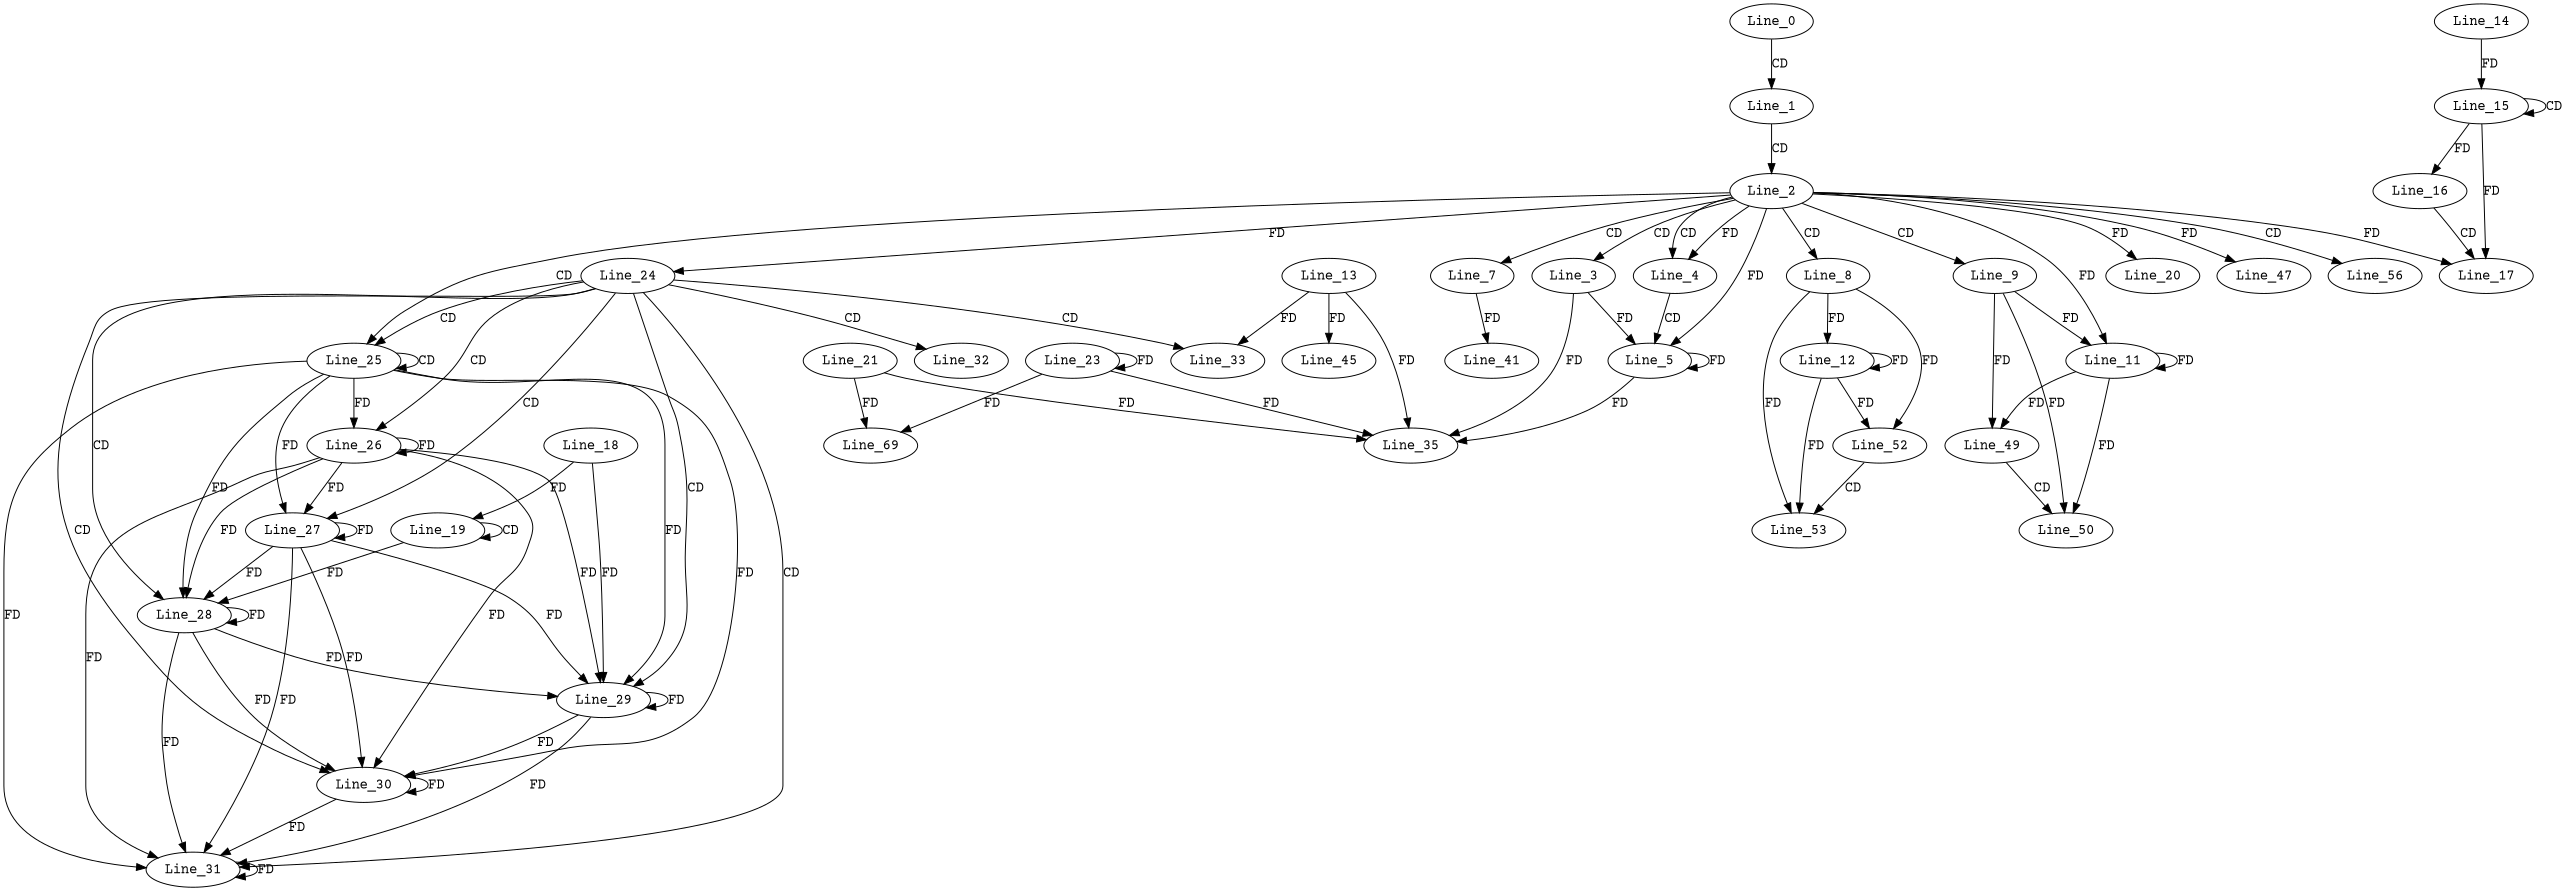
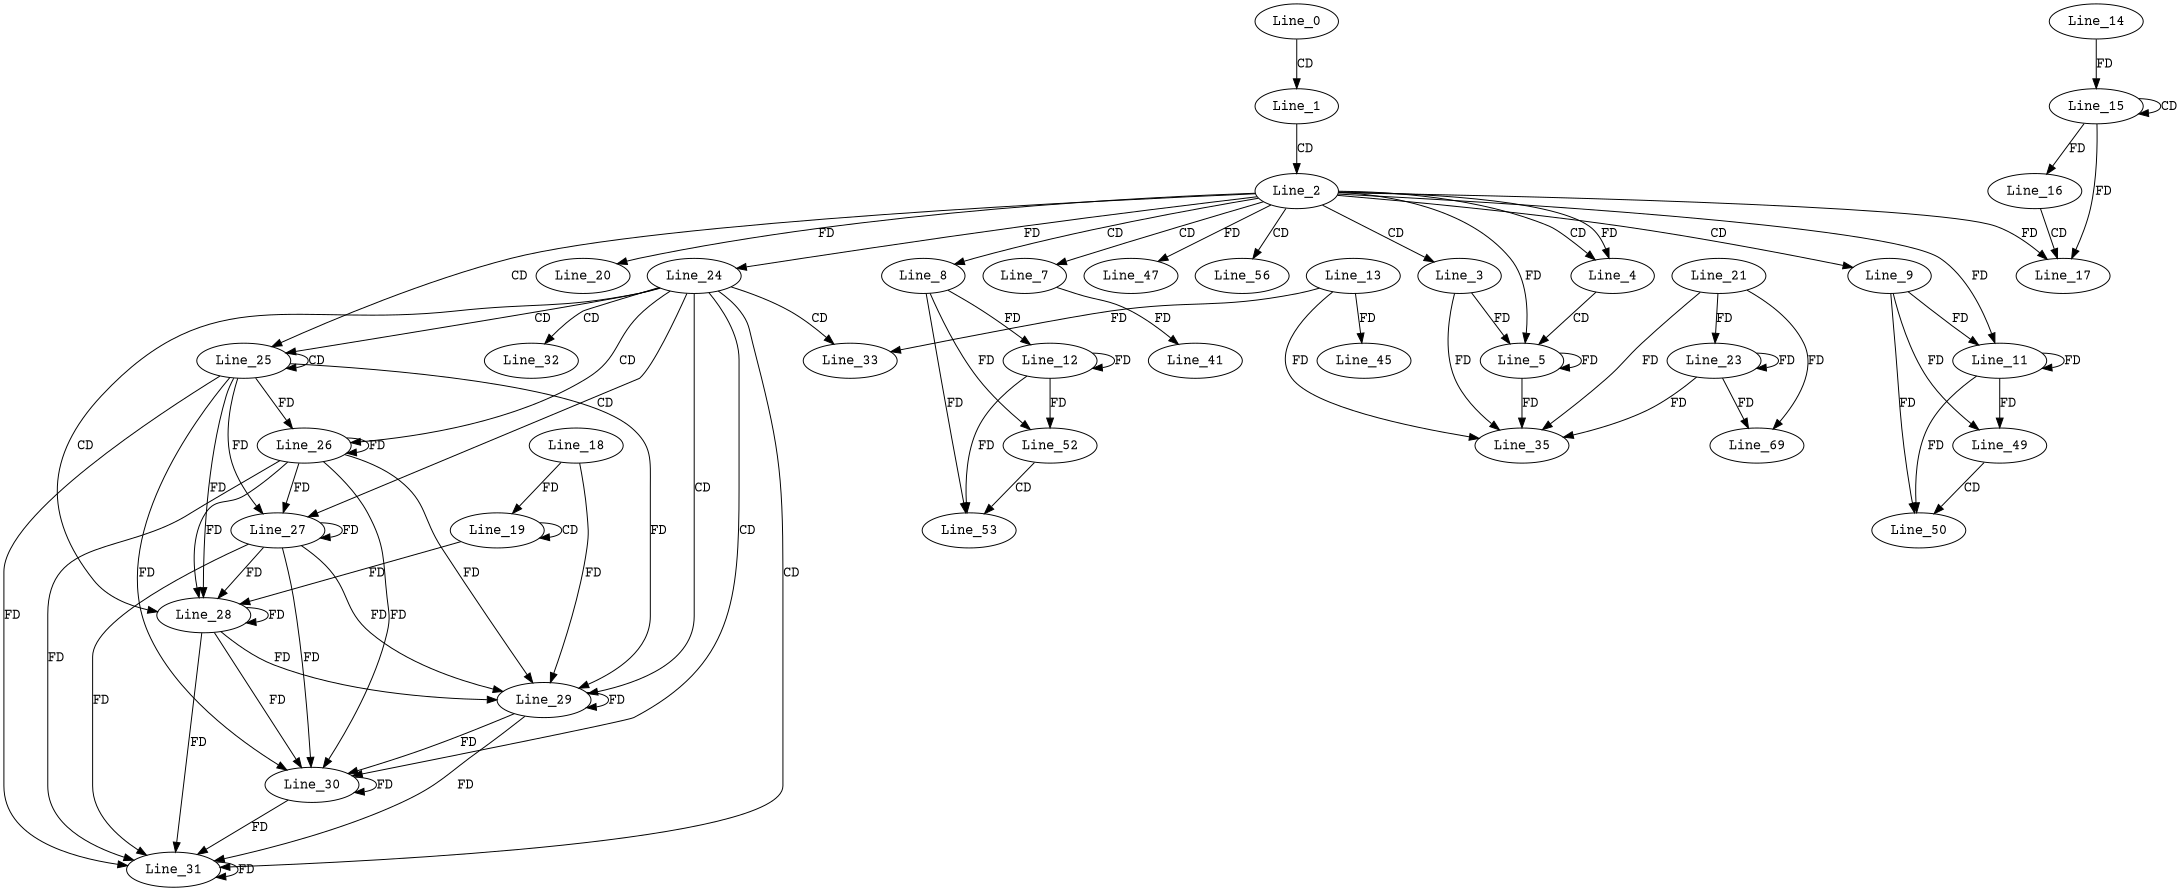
edge "Line_21" -> "Line_23": added, label "FD"
